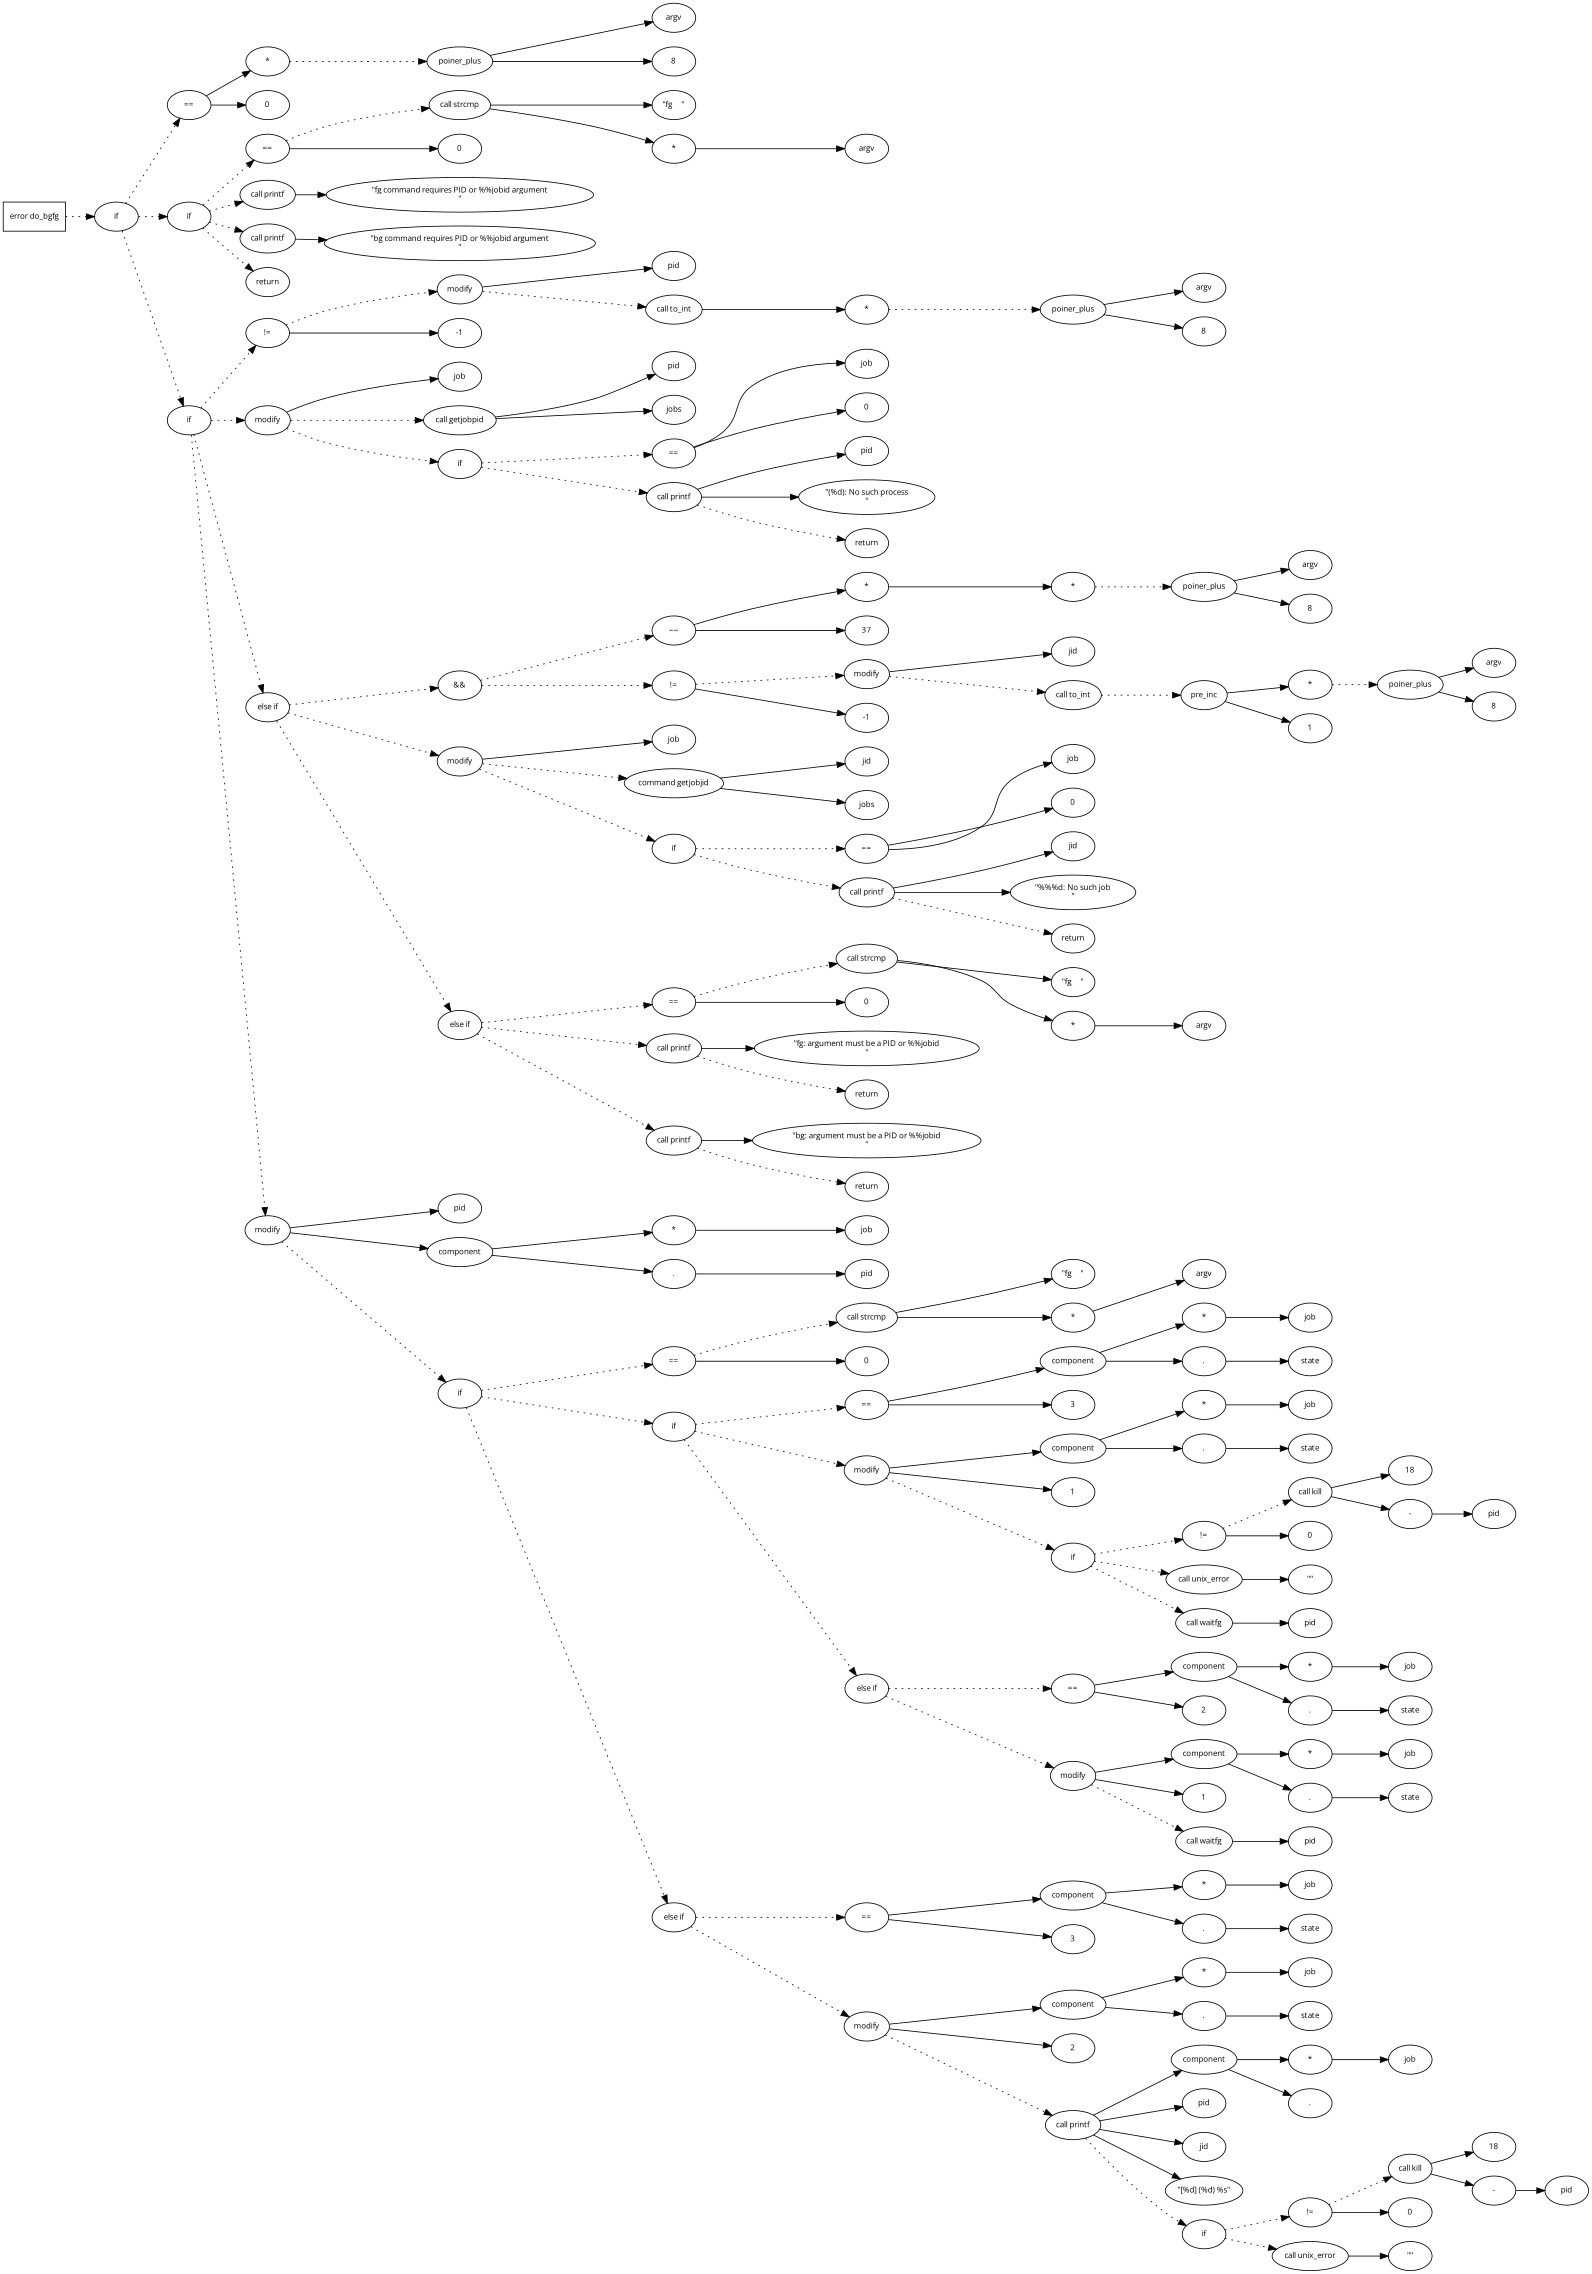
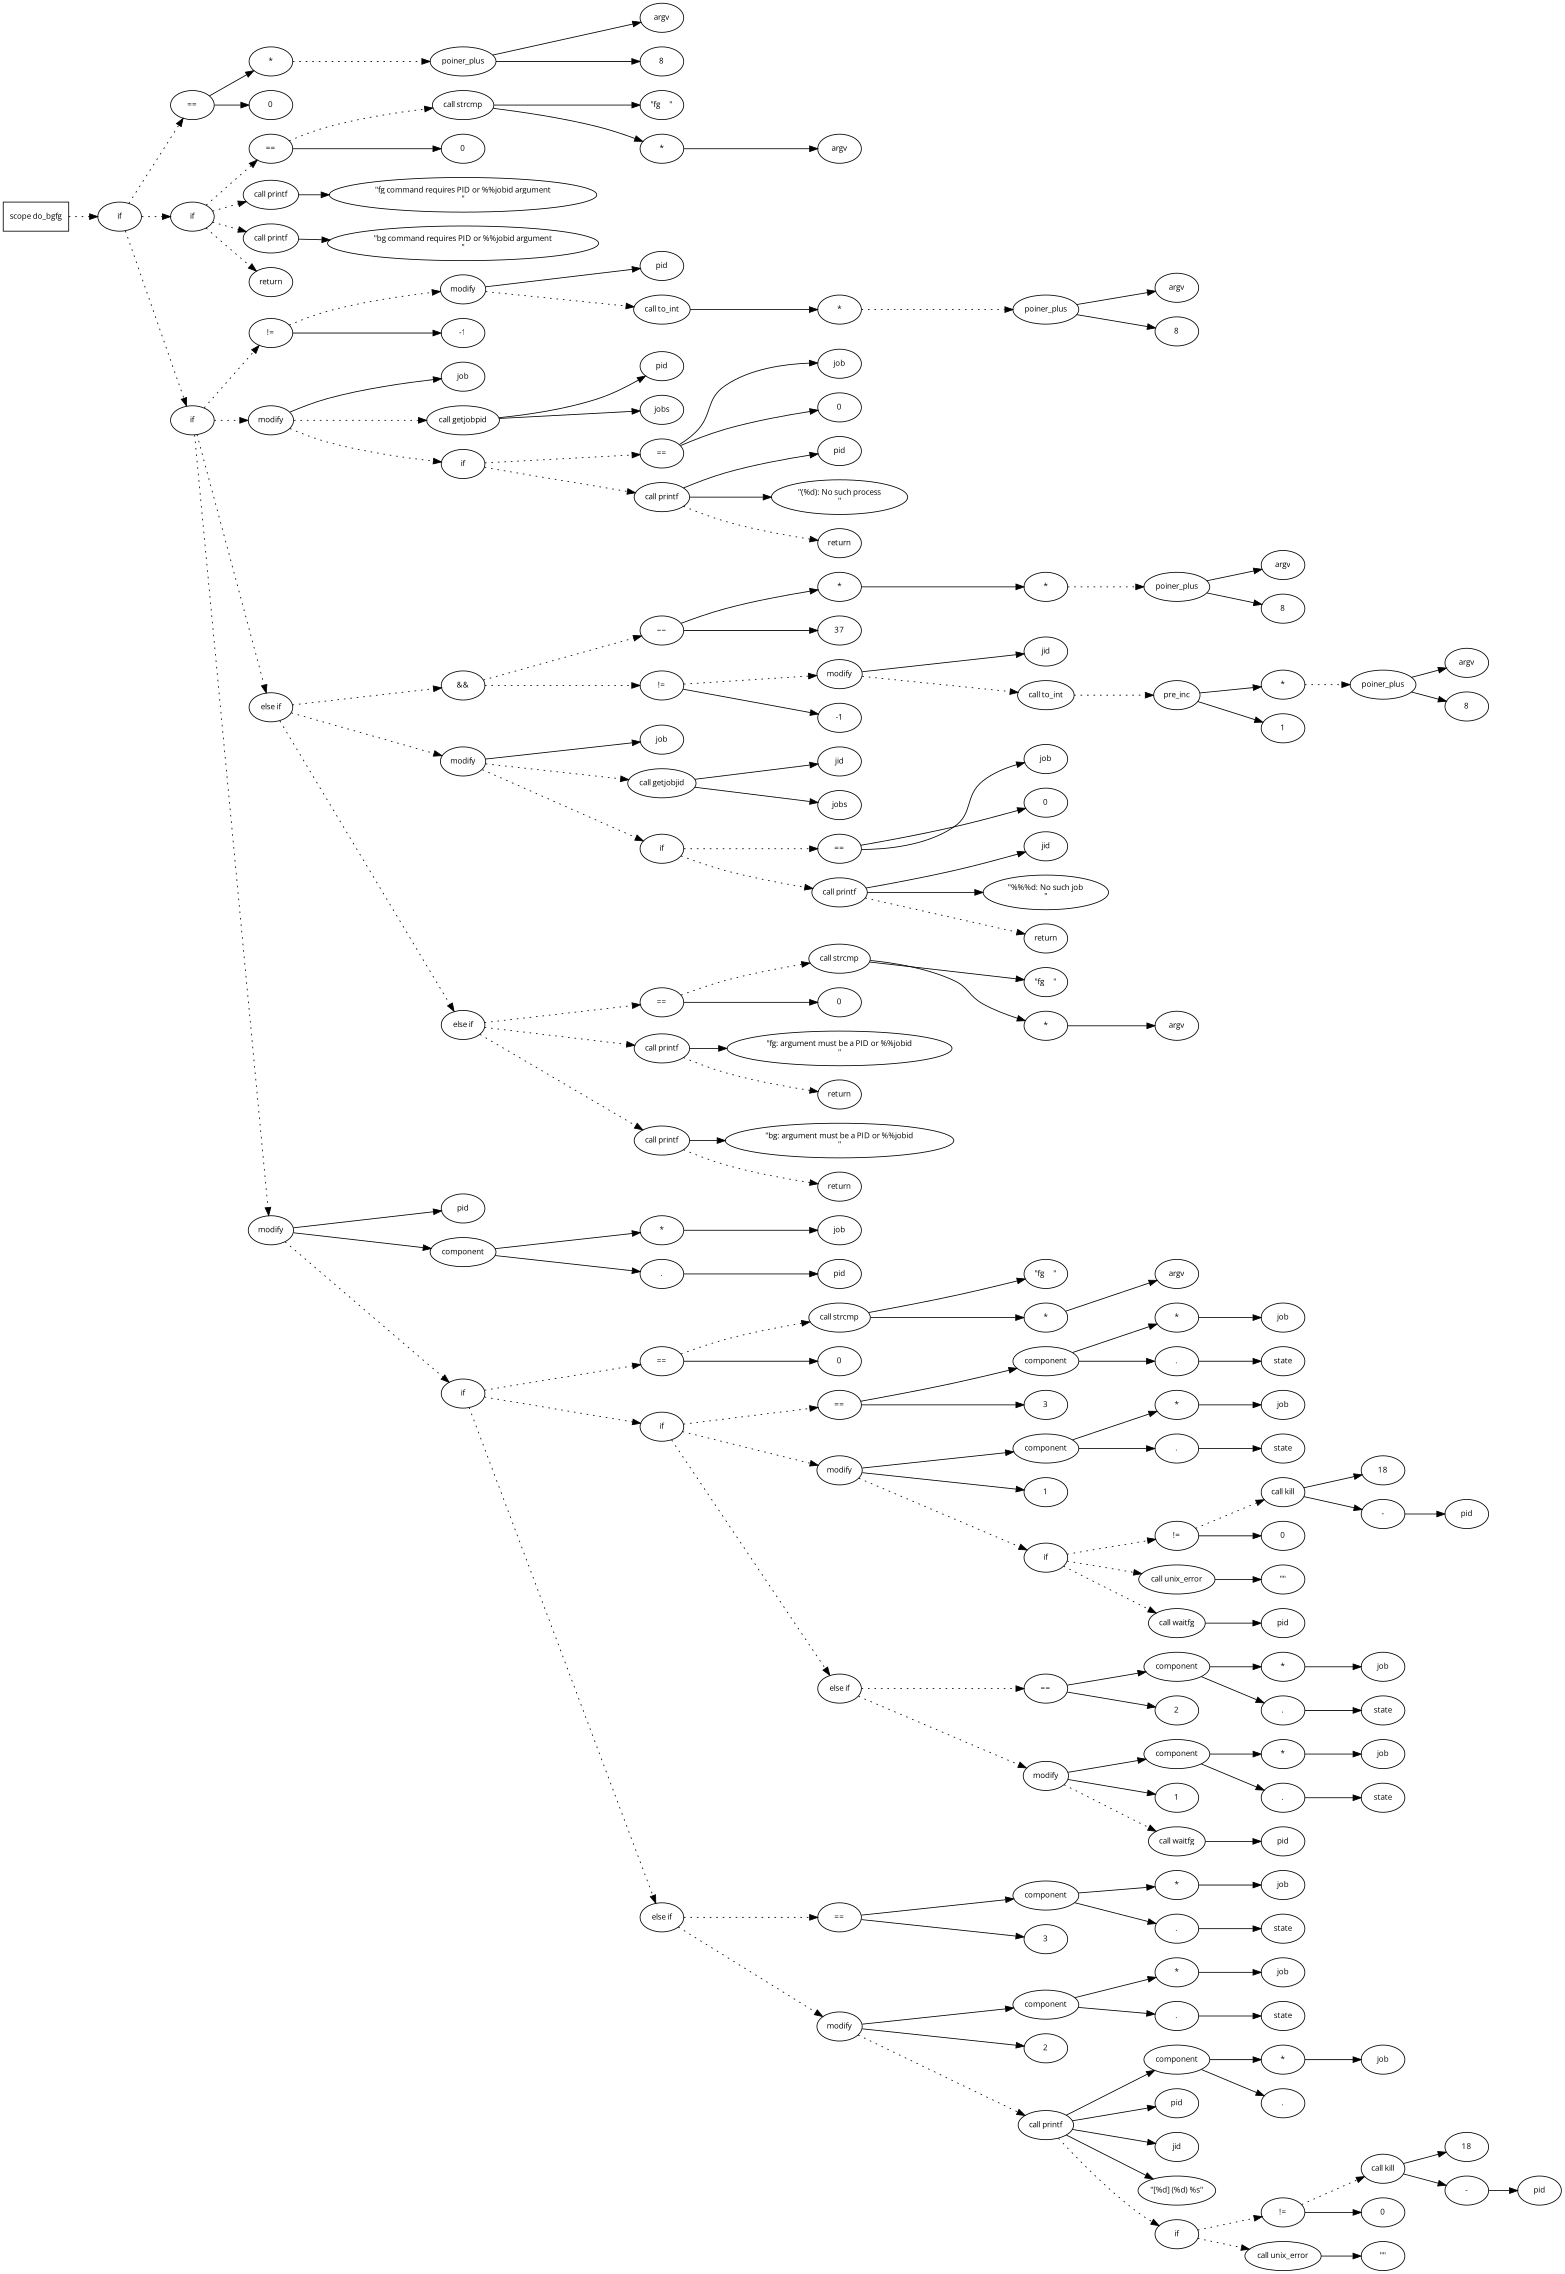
node "error do_bgfg": label "error do_bgfg" -> "scope do_bgfg"
node "command getjobjid": label "command getjobjid" -> "call getjobjid"
